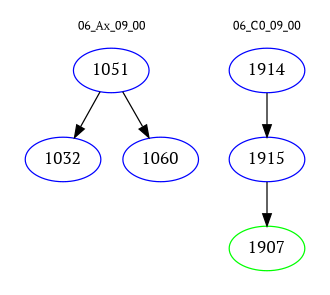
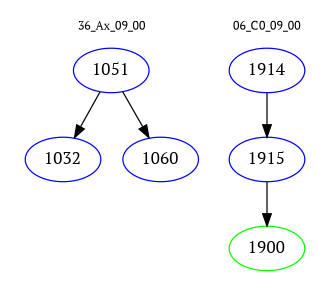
cluster "06_Ax_09_00": label "06_Ax_09_00" -> "36_Ax_09_00"
node "1907": label "1907" -> "1900"
